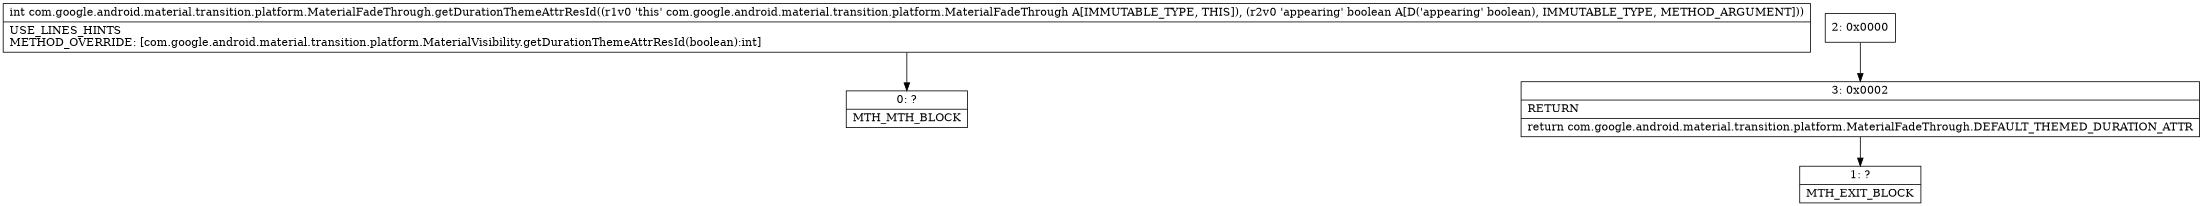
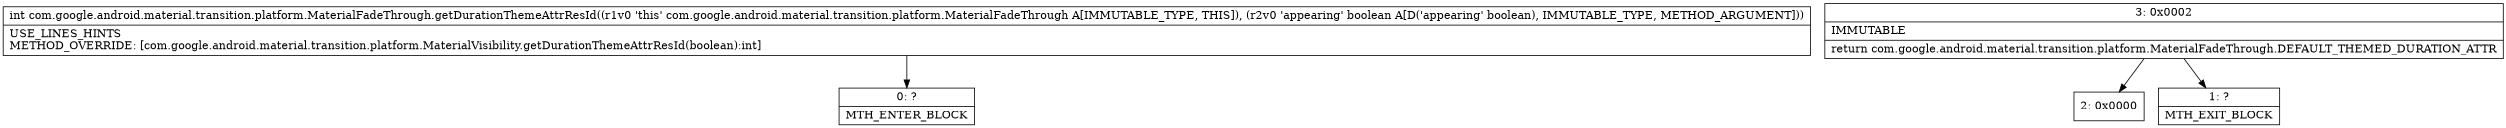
edge "2: 0x0000" -> "3: 0x0002": reversed
node "3: 0x0002": text "RETURN" -> "IMMUTABLE"
node "0: ?": text "MTH_MTH_BLOCK" -> "MTH_ENTER_BLOCK"
